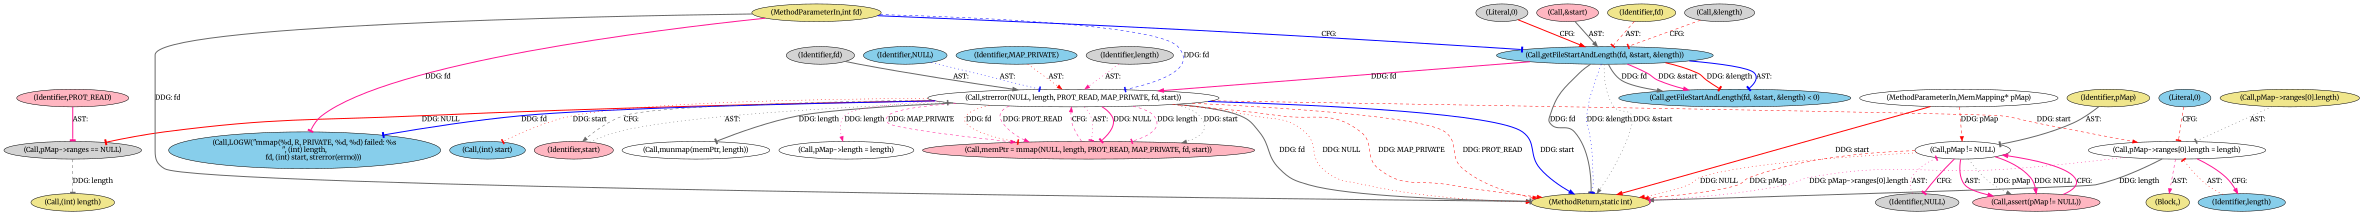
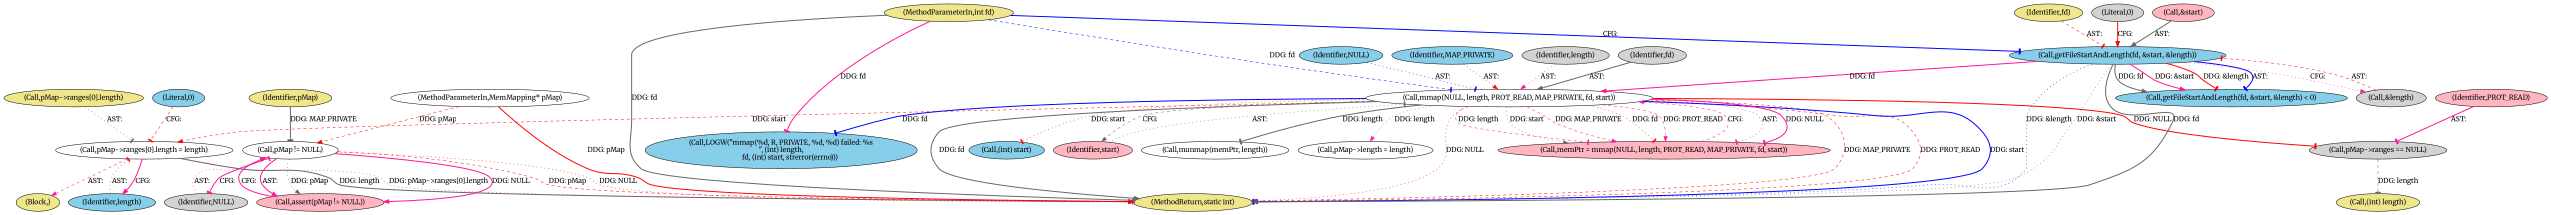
edge "(Call,&length)" -> "(Call,getFileStartAndLength(fd, &start, &length))": label "CFG: " -> "AST: "
edge "(Call,getFileStartAndLength(fd, &start, &length))" -> "(Call,&length)": added, label "CFG:"
node "(Call,strerror(NULL, length, PROT_READ, MAP_PRIVATE, fd, start))": label "(Call,strerror(NULL, length, PROT_READ, MAP_PRIVATE, fd, start))" -> "(Call,mmap(NULL, length, PROT_READ, MAP_PRIVATE, fd, start))"
edge "(Identifier,pMap)" -> "(Call,pMap != NULL)": label "AST: " -> "DDG: MAP_PRIVATE"
edge "(MethodParameterIn,MemMapping* pMap)" -> "(MethodReturn,static int)": label "DDG: start" -> "DDG: pMap"
